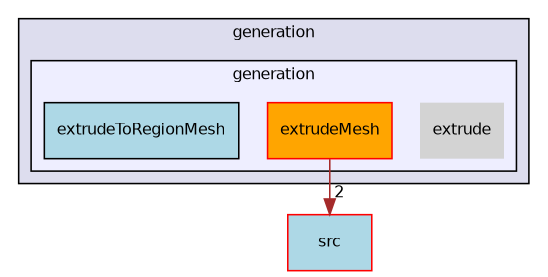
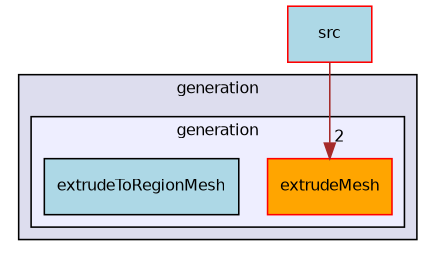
node "extrude": removed
edge "extrudeMesh" -> "src": reversed
